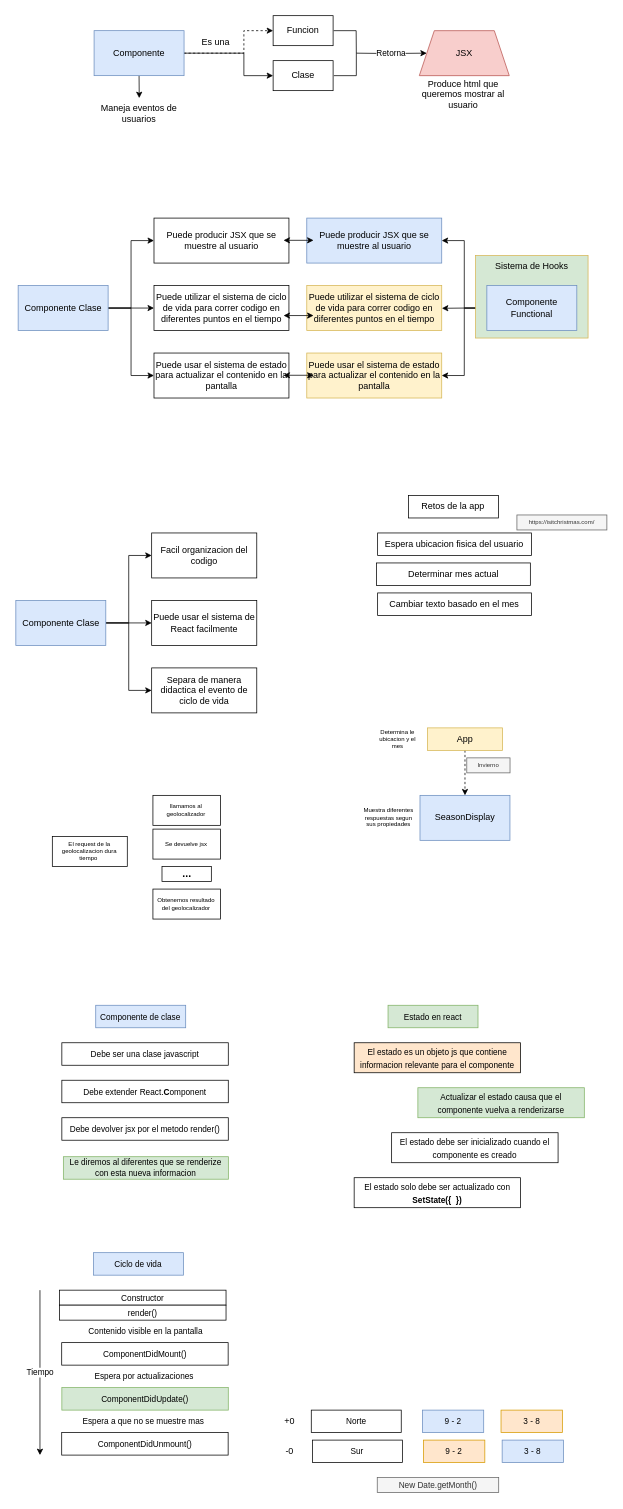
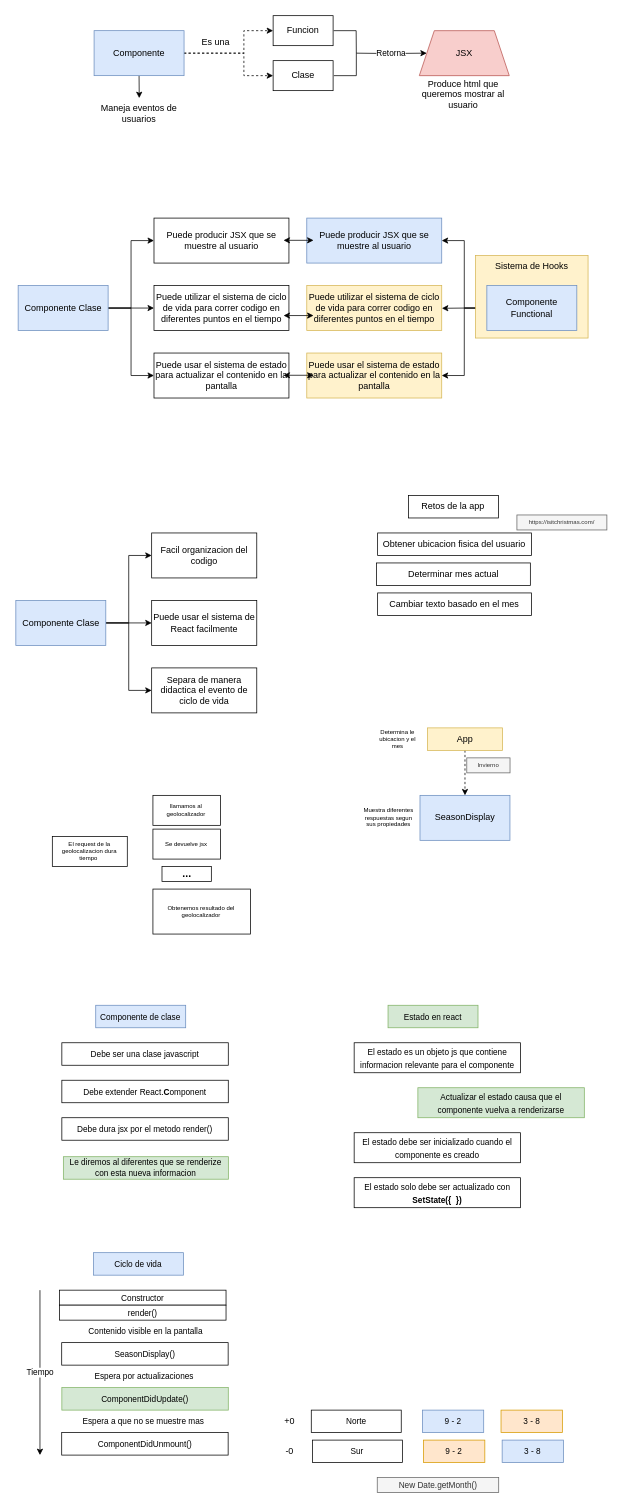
edge "Componente" -> "Clase": style solid -> dashed
node "Sistema de Hooks": fillcolor #d5e8d4 -> #fff2cc
node "Espera ubicacion fisica del usuario": label "Espera ubicacion fisica del usuario" -> "Obtener ubicacion fisica del usuario"
node "Obtenemos resultado del geolocalizador": size 68x30 -> 98x45
node "El estado es un objeto js que contiene informacion relevante para el componente": fillcolor #ffe6cc -> #ffffff
node "Debe devolver jsx por el metodo render()": label "Debe devolver jsx por el metodo render()" -> "Debe dura jsx por el metodo render()"
node "El estado debe ser inicializado cuando el componente es creado": moved (475, 1148) -> (438, 1148)
node "ComponentDidMount()": label "ComponentDidMount()" -> "SeasonDisplay()"
